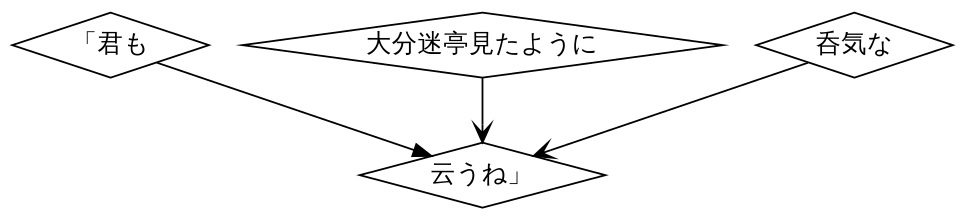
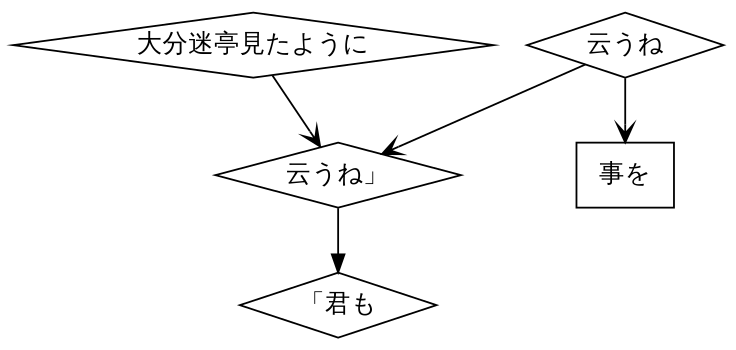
node "呑気な": label "呑気な" -> "云うね"
edge "「君も" -> "云うね」": reversed
node "事を": added
